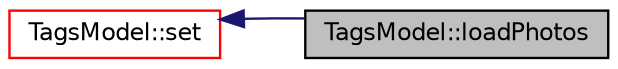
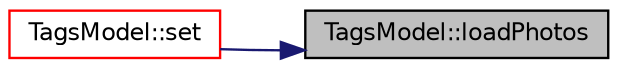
edge "TagsModel::loadPhotos" -> "TagsModel::set": reversed
